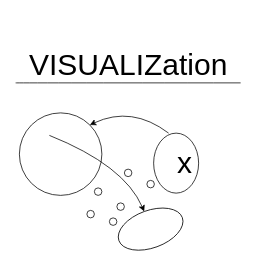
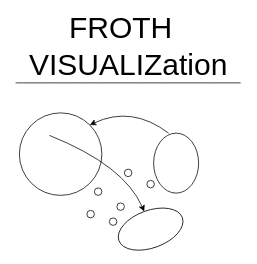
node "FROTH": added
node "x": removed
